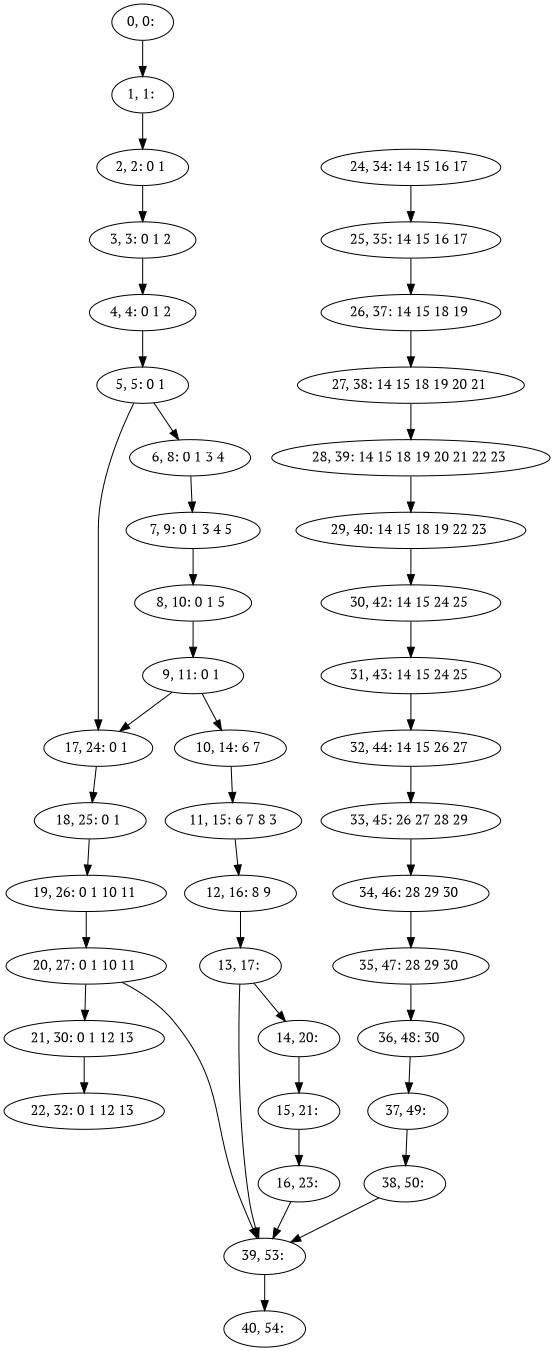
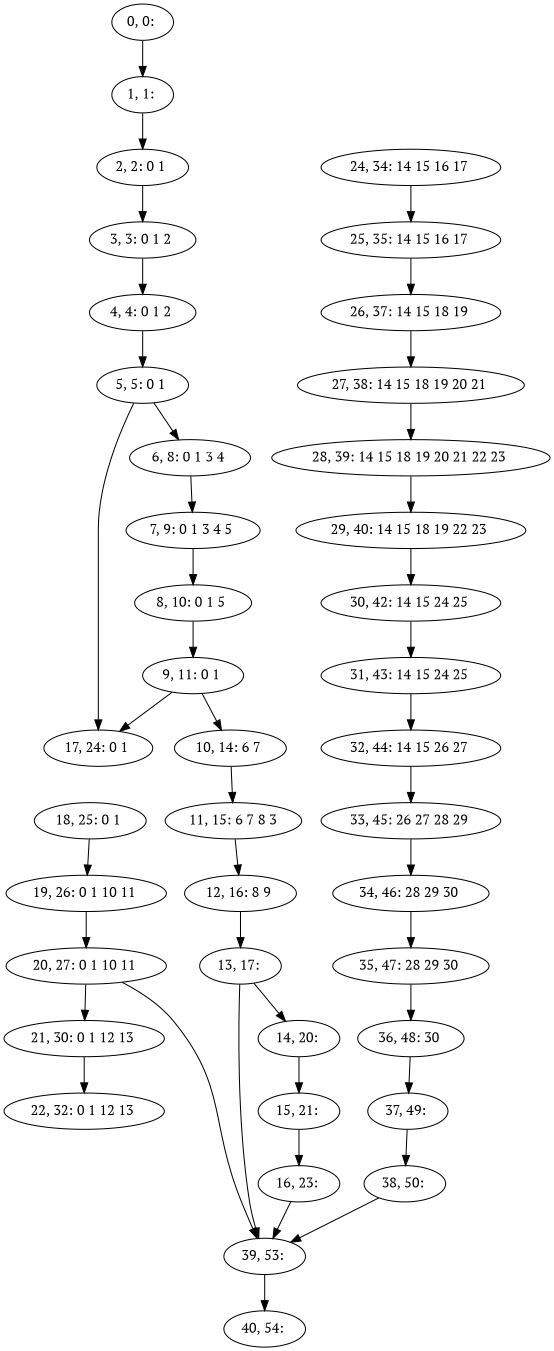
edge "17, 24: 0 1" -> "18, 25: 0 1": removed
